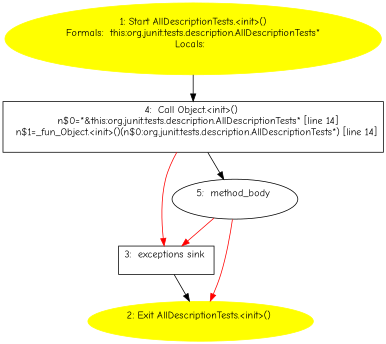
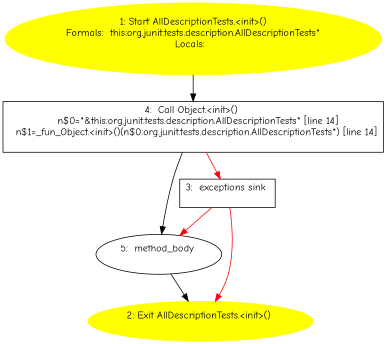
edge "5:  method_body" -> "3:  exceptions sink": reversed
edge "5:  method_body" -> "2: Exit AllDescriptionTests.<init>()": color red -> black
edge "3:  exceptions sink" -> "2: Exit AllDescriptionTests.<init>()": color black -> red
